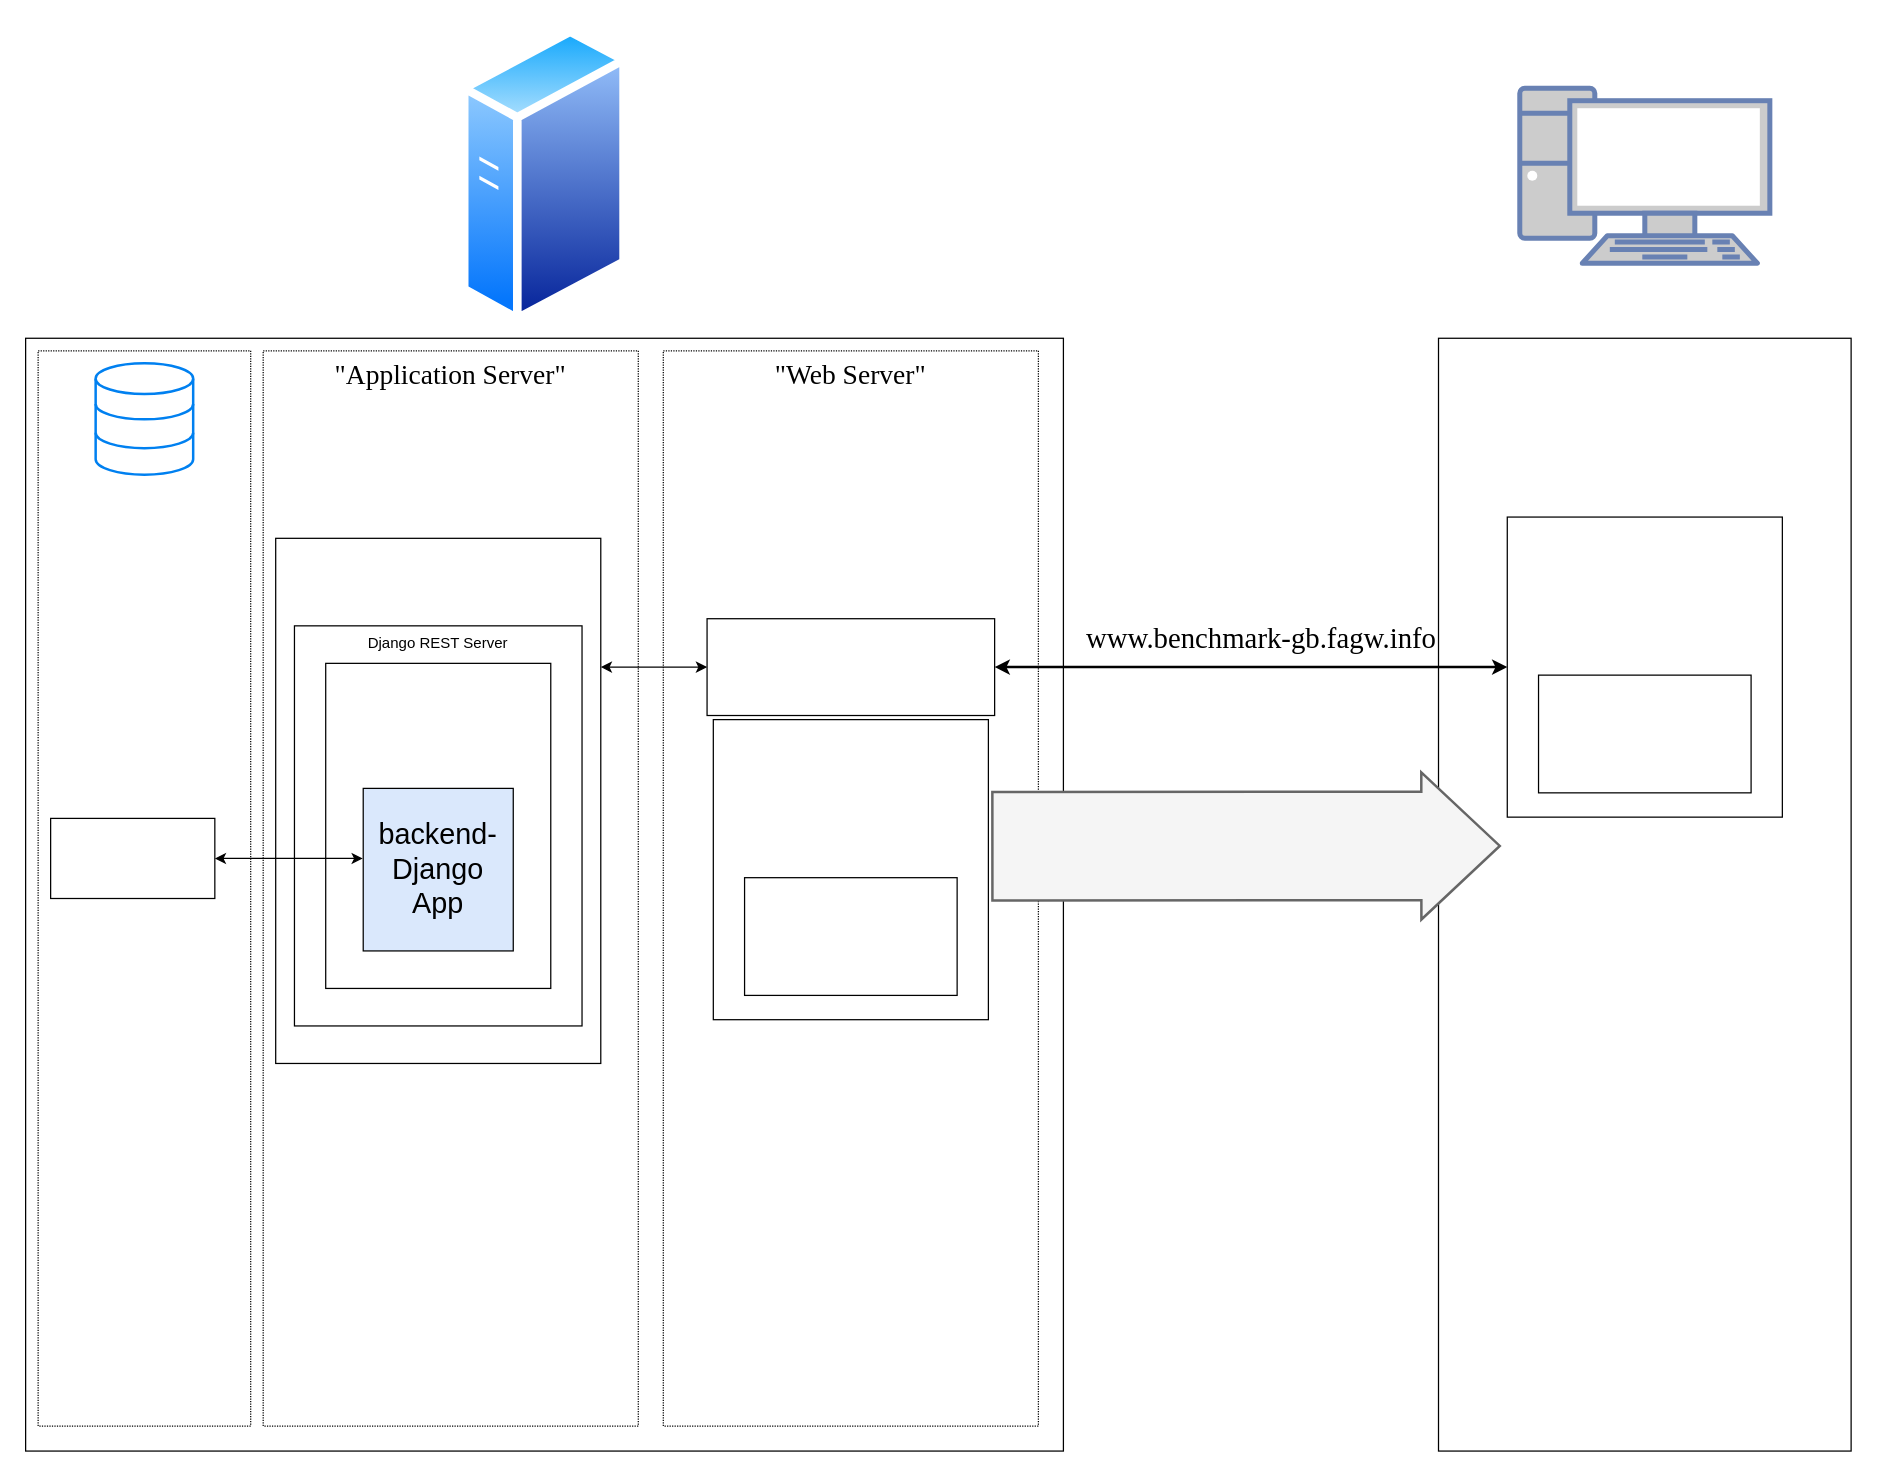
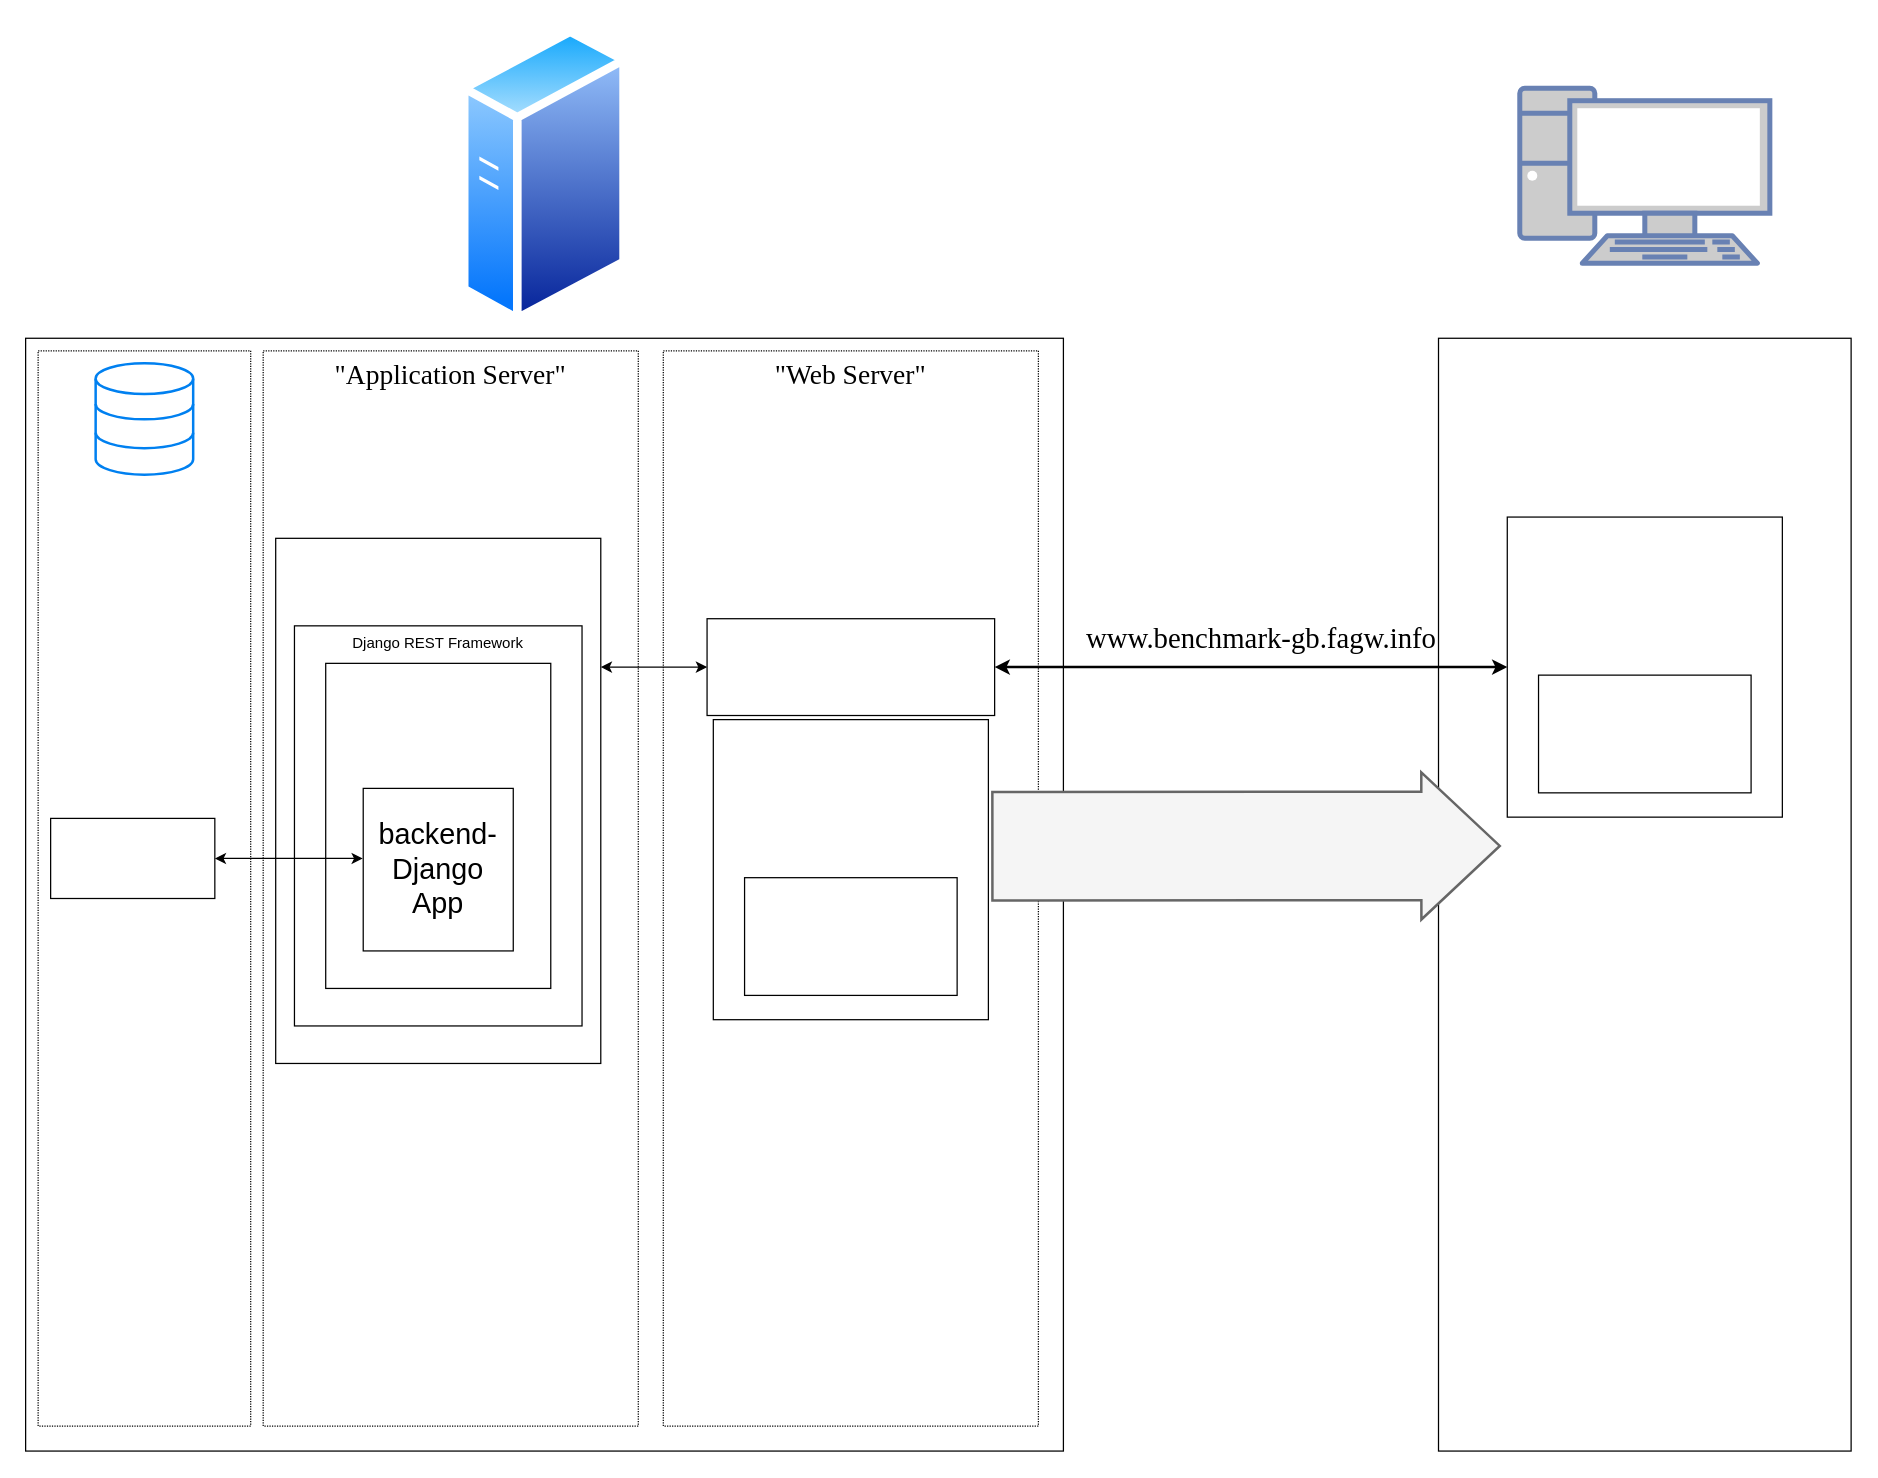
node "Django REST Server": label "Django REST Server" -> "Django REST Framework"
node "backend- Django App": fillcolor #dae8fc -> #ffffff
